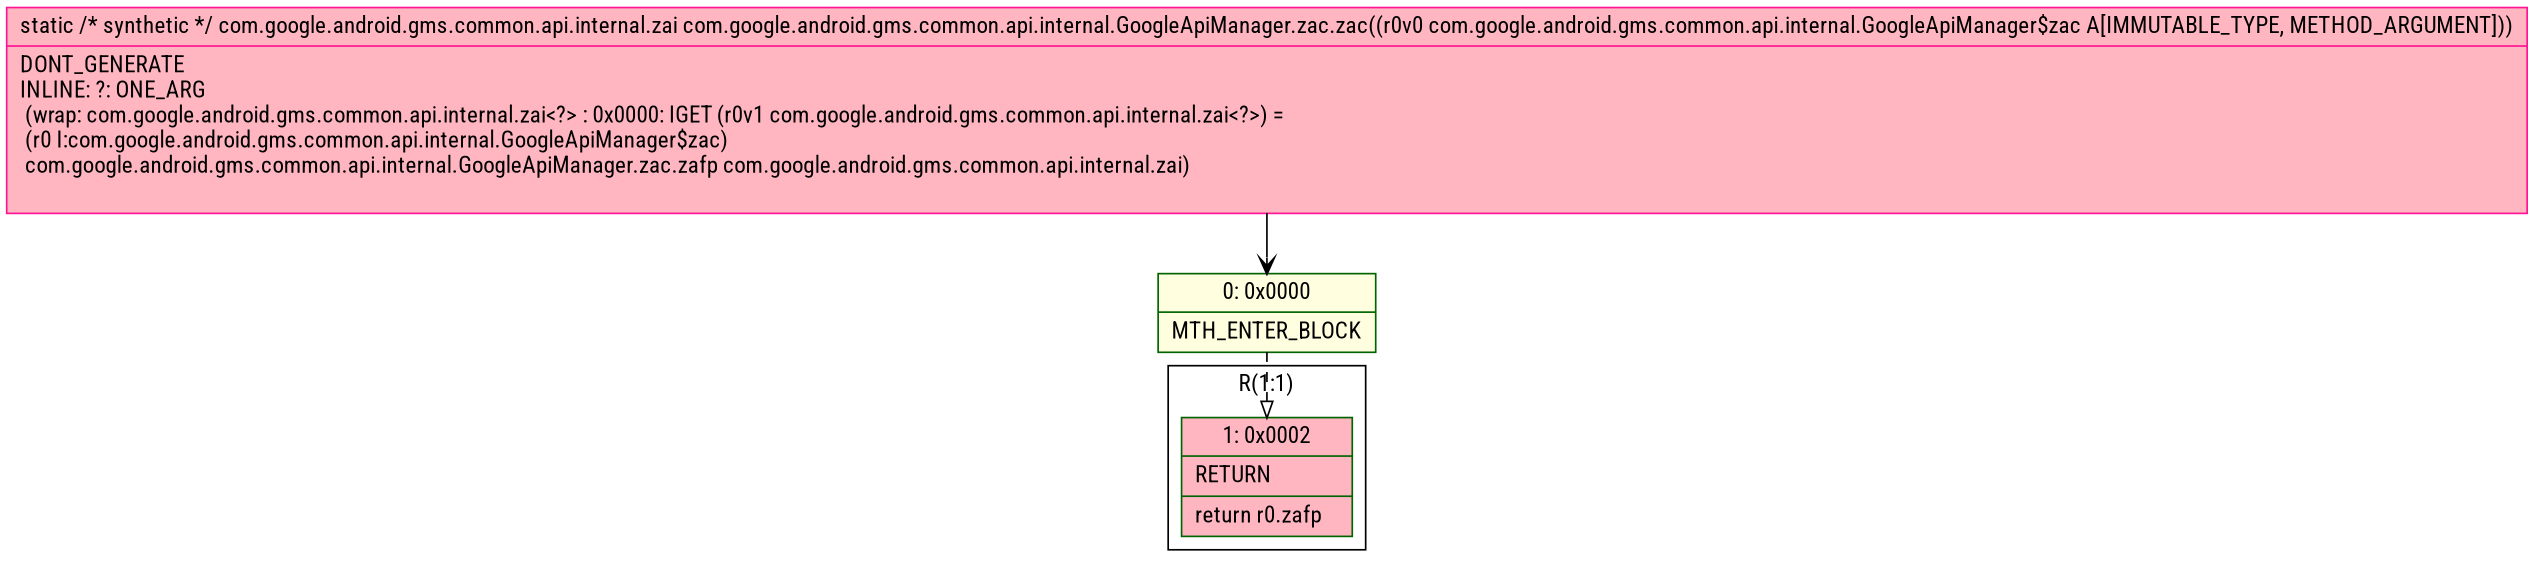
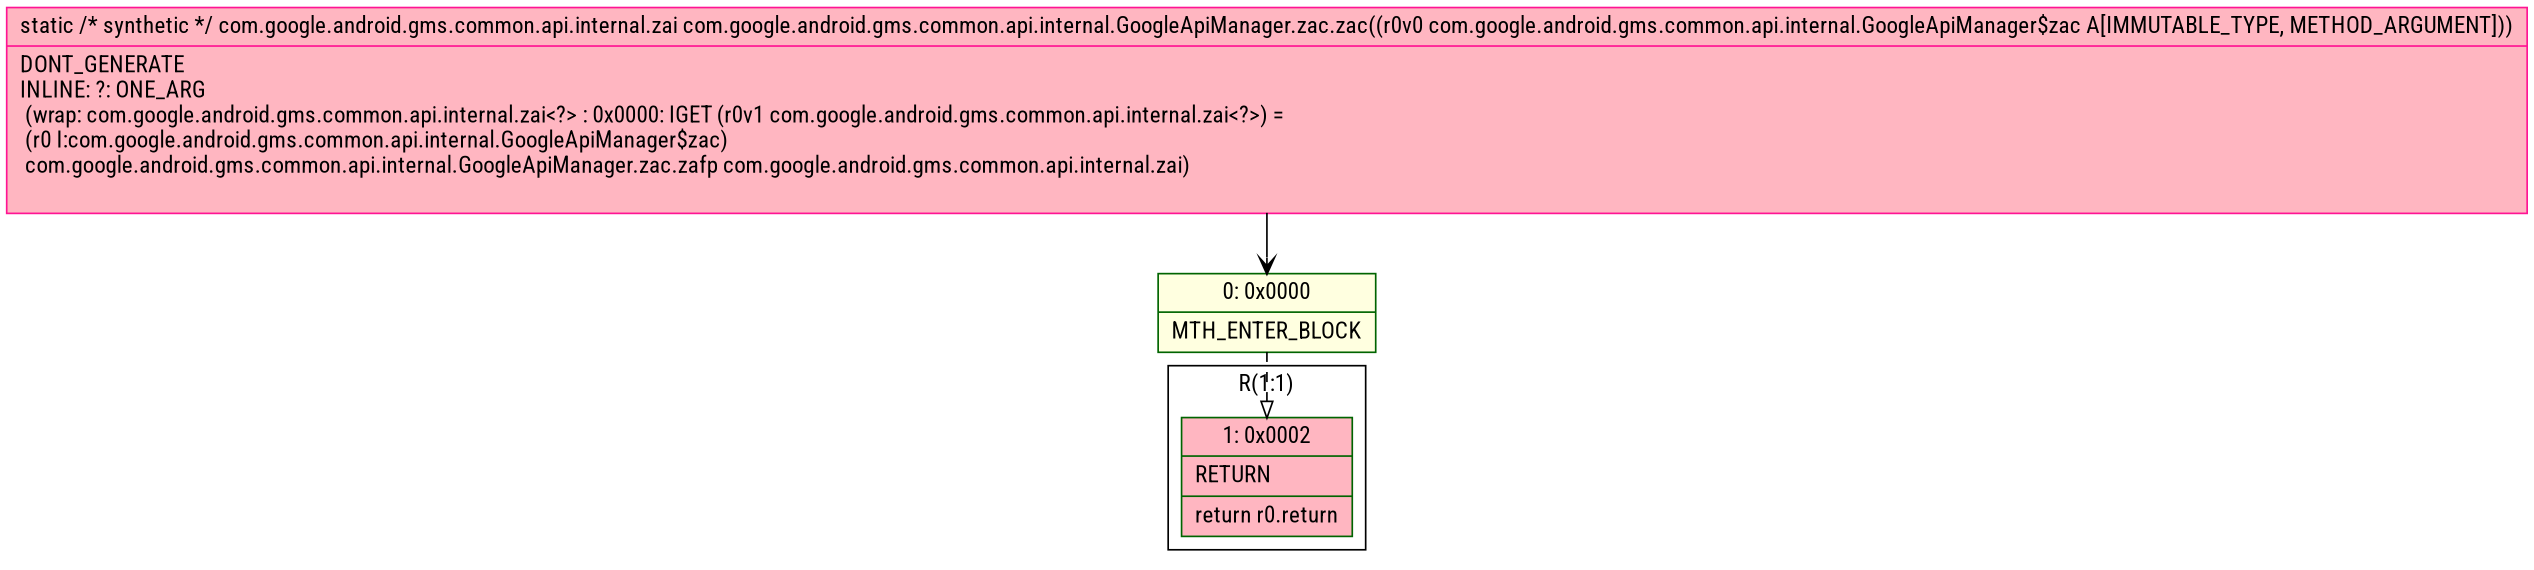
node "1: 0x0002": text "return r0.zafp" -> "return r0.return"
